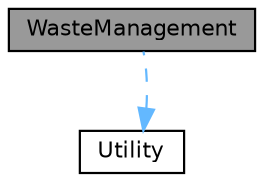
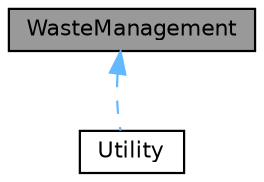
edge "WasteManagement" -> "Utility": reversed
